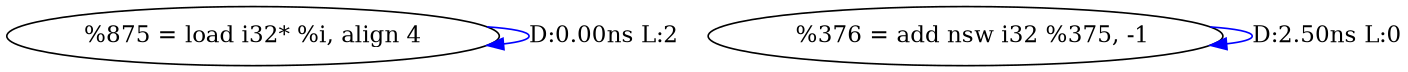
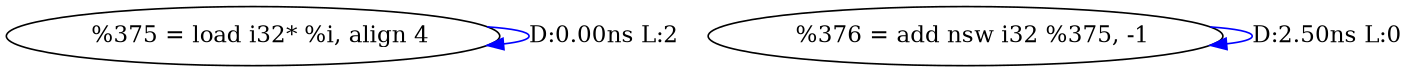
node "%875 = load i32* %i, align 4": label "%875 = load i32* %i, align 4" -> "%375 = load i32* %i, align 4"
